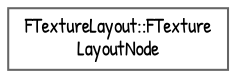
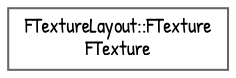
node "FTextureLayout::FTexture LayoutNode": label "FTextureLayout::FTexture LayoutNode" -> "FTextureLayout::FTexture FTexture"
